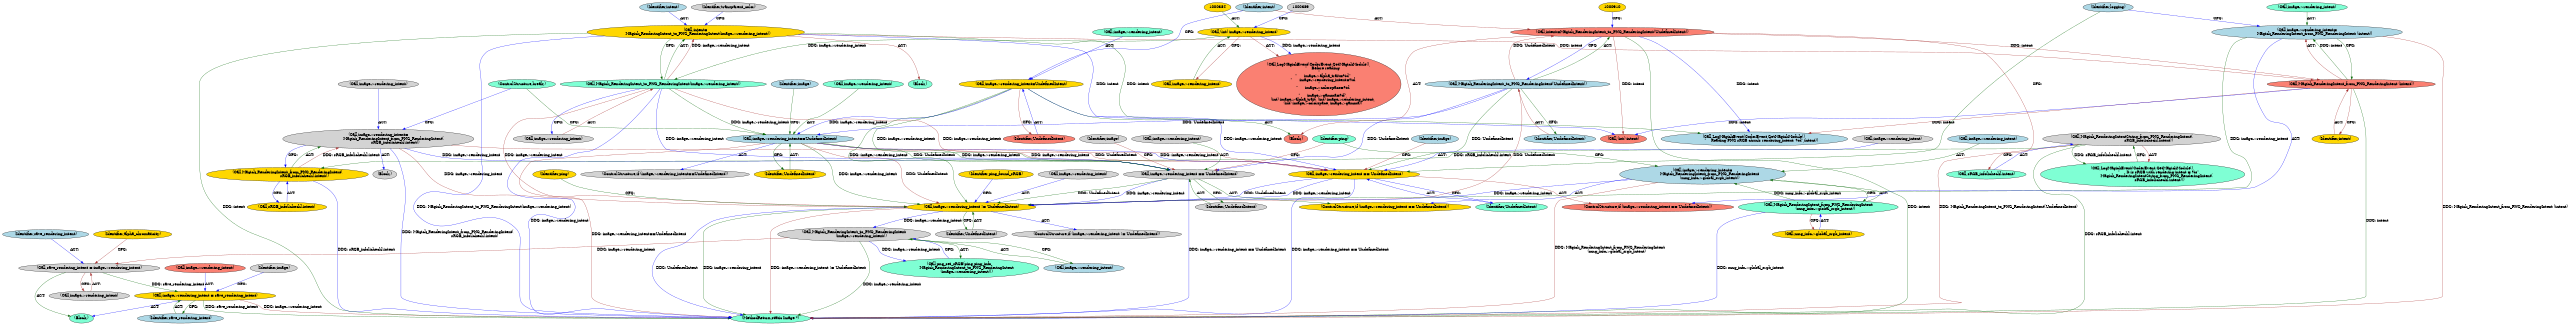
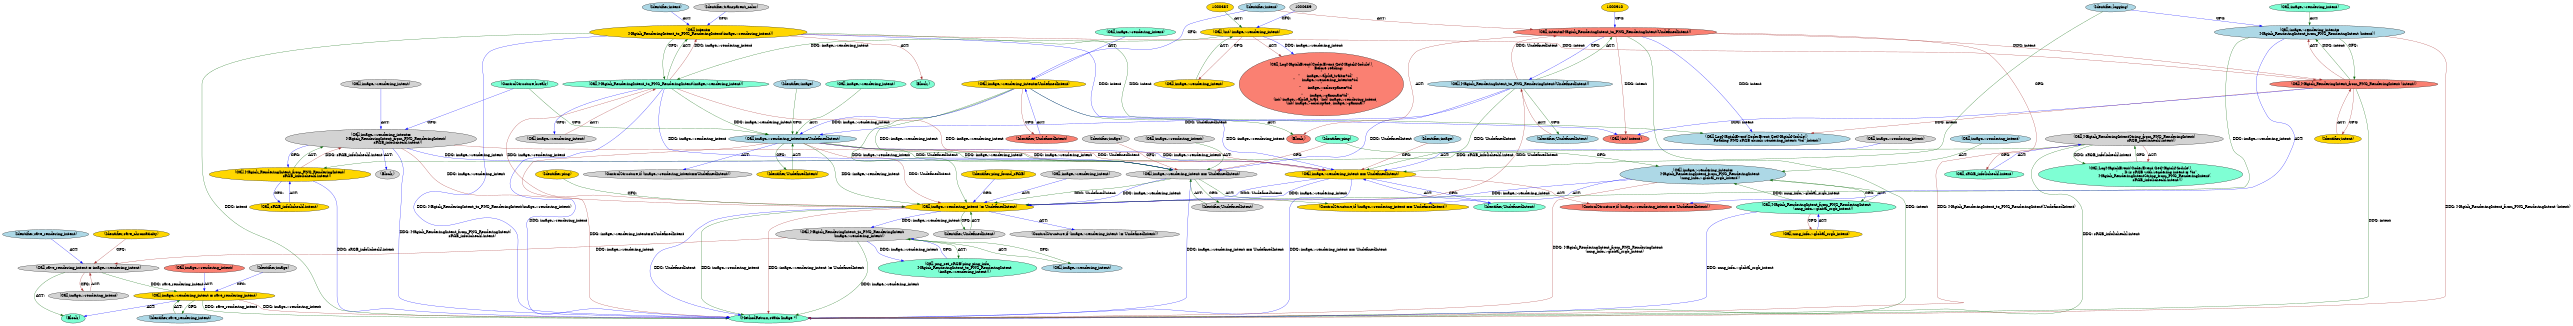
node "(Identifier,alpha_chromaticity)": label "(Identifier,alpha_chromaticity)" -> "(Identifier,save_chromaticity)"
